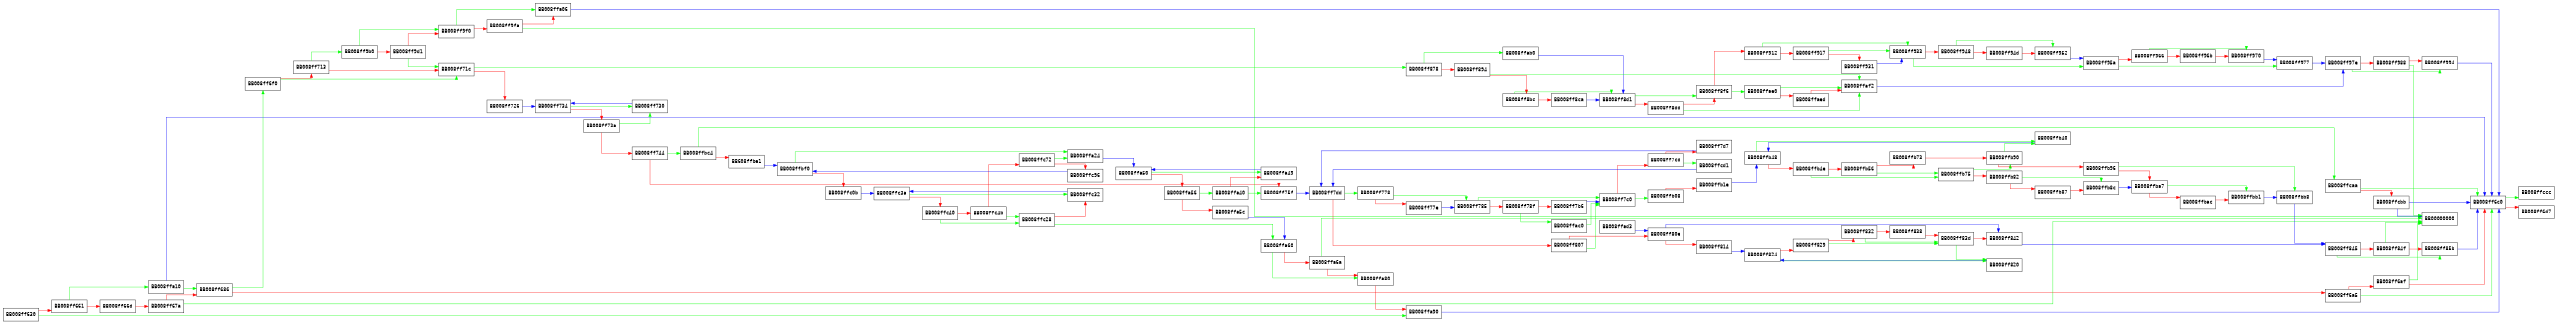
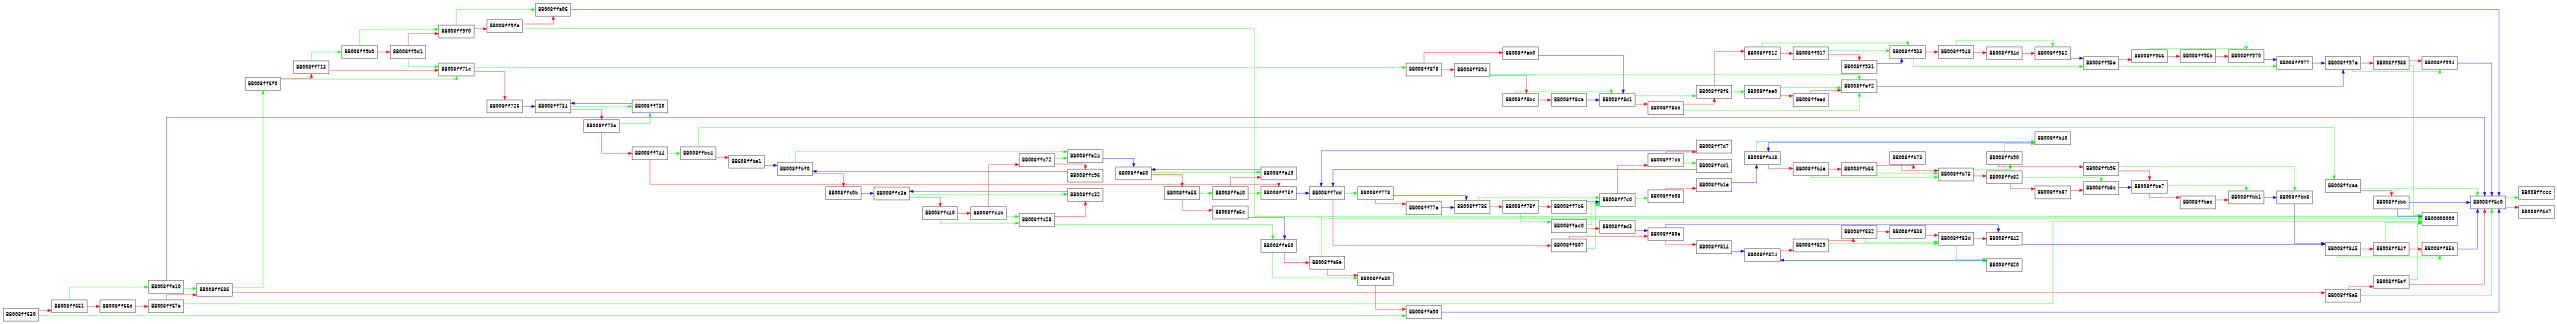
edge "BB008ff878" -> "BB008ffab0": color green -> red
edge "BB008ffb73" -> "BB008ffb90": now "BB008ffb73" -> "BB008ffb75"
edge "BB008ff778" -> "BB008ff785": color green -> blue
edge "BB008ffac0" -> "BB008ffad3": added
